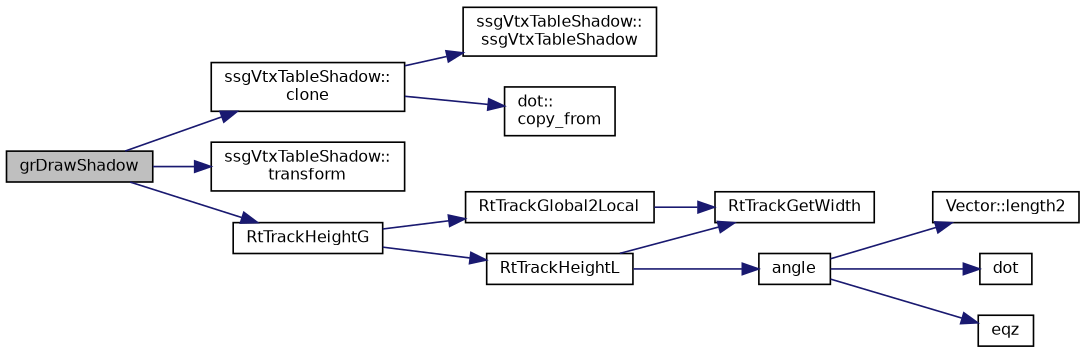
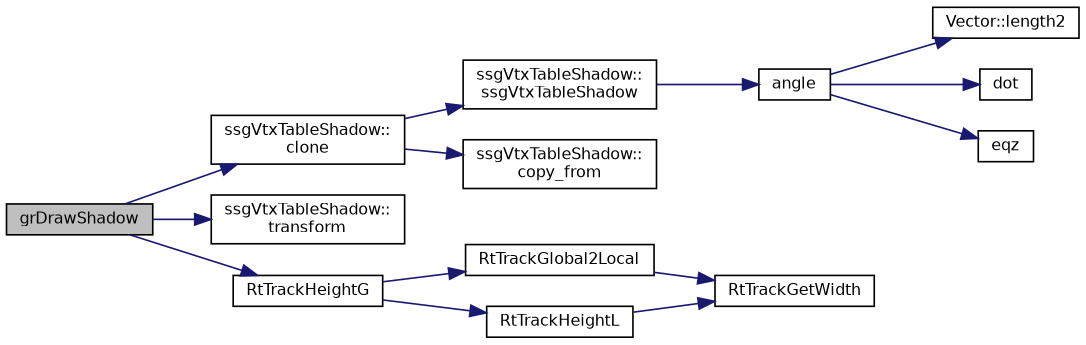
node "dot:: copy_from": label "dot:: copy_from" -> "ssgVtxTableShadow:: copy_from"
edge "RtTrackHeightL" -> "angle": now "ssgVtxTableShadow:: ssgVtxTableShadow" -> "angle"
